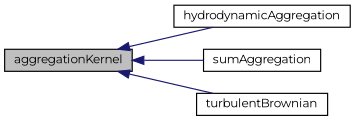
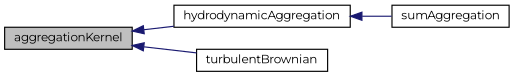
edge "sumAggregation" -> "aggregationKernel": now "sumAggregation" -> "hydrodynamicAggregation"
